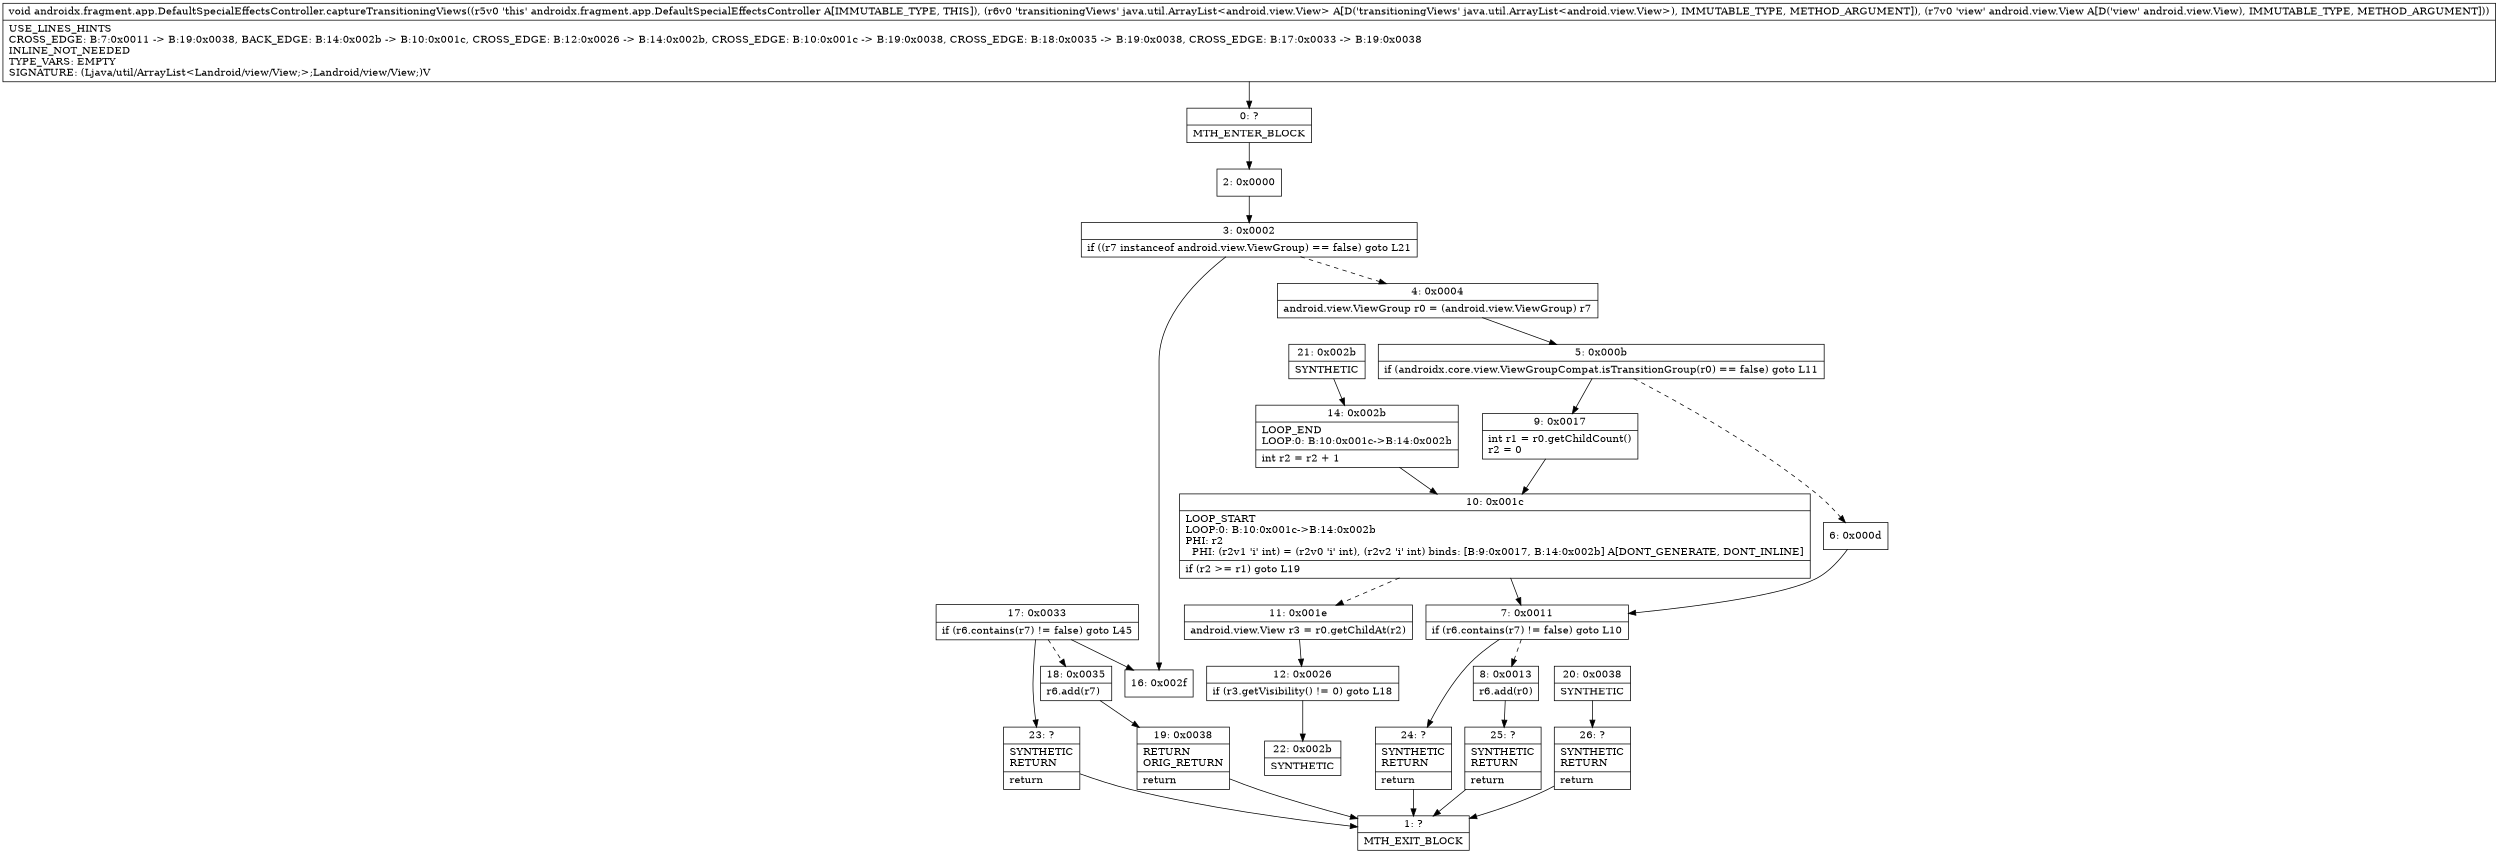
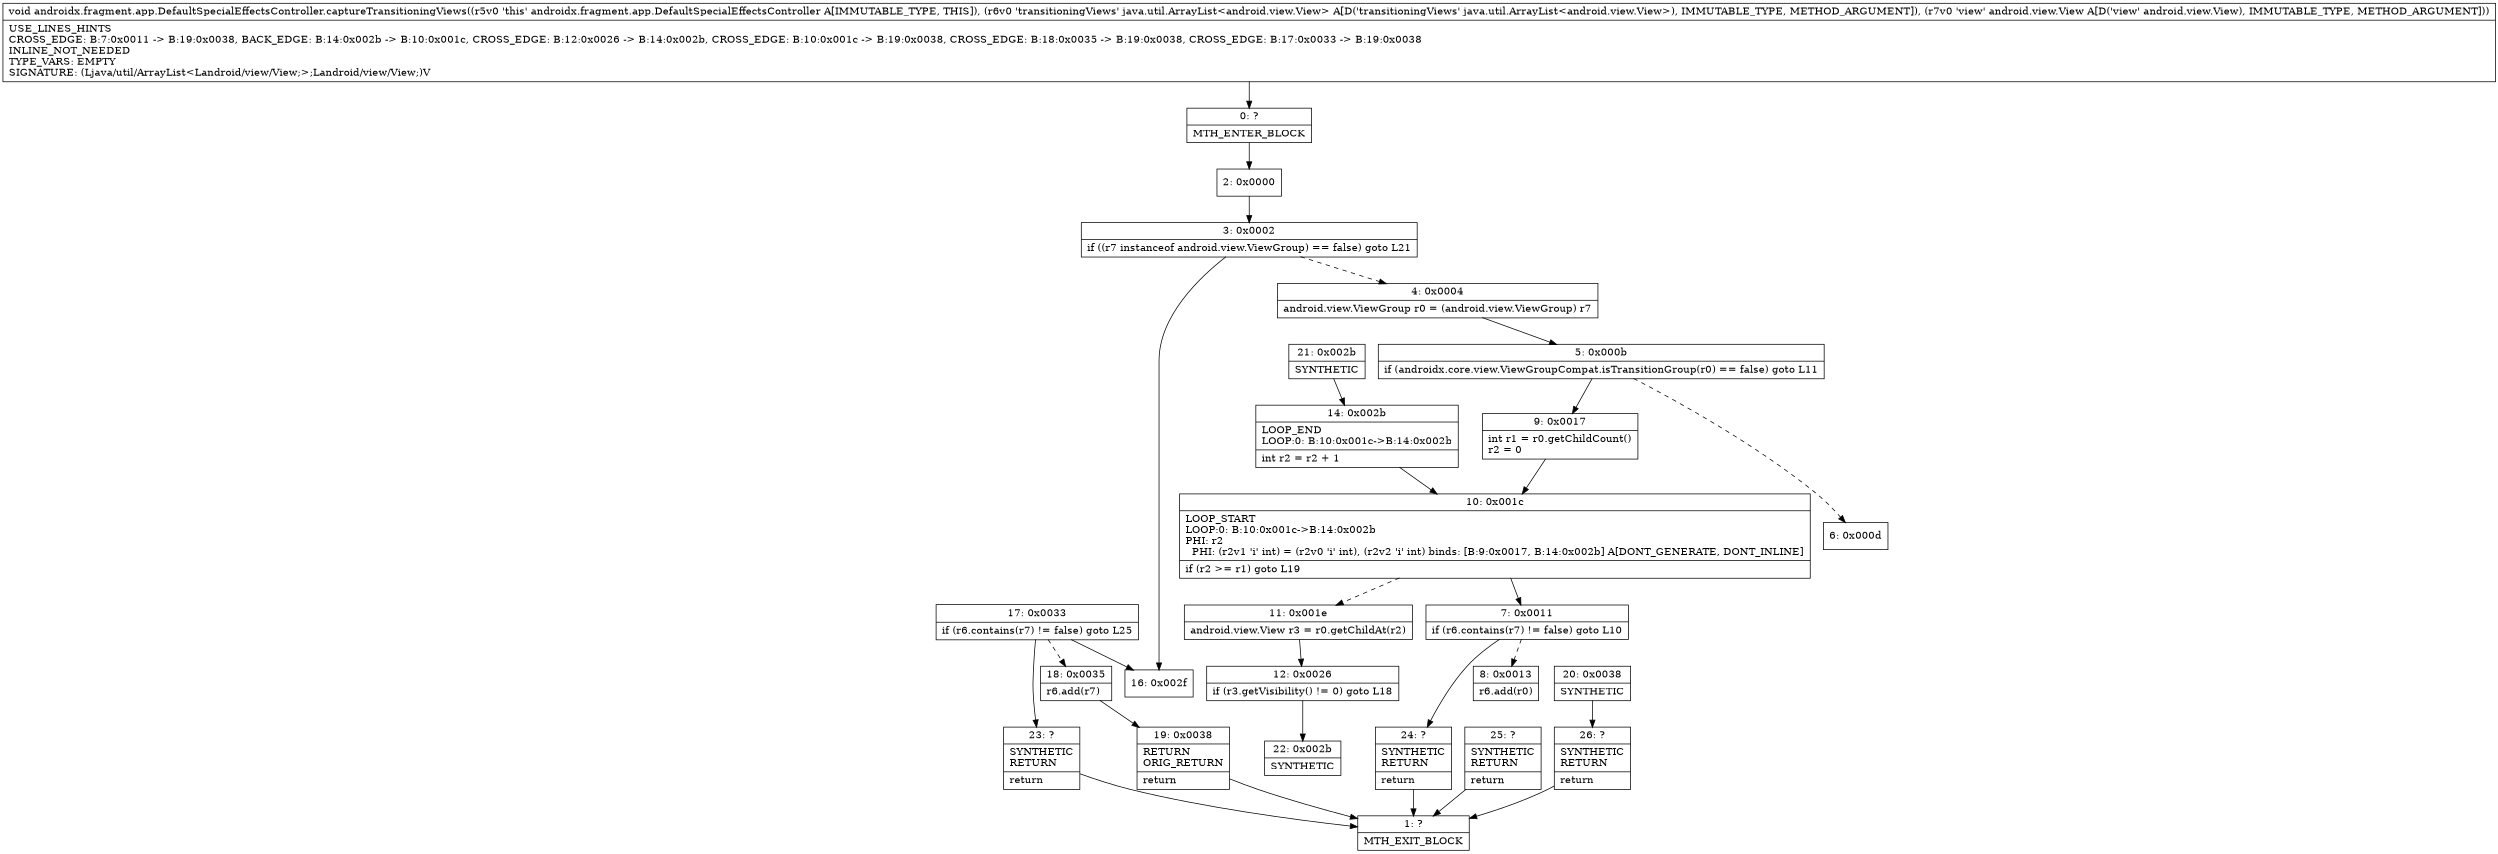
edge "6: 0x000d" -> "7: 0x0011": removed
node "17: 0x0033": text "if (r6.contains(r7) != false) goto L45" -> "if (r6.contains(r7) != false) goto L25"
edge "8: 0x0013" -> "25: ?": removed
